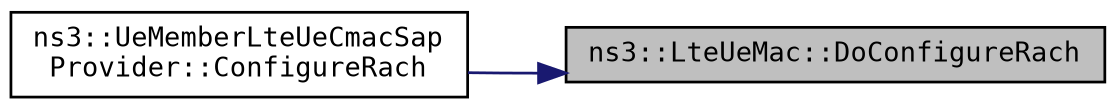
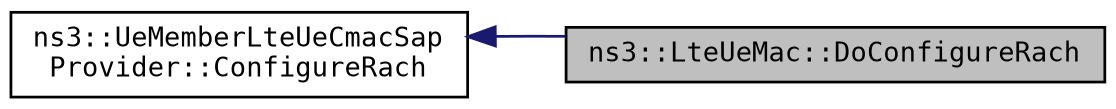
edge "ns3::UeMemberLteUeCmacSap Provider::ConfigureRach" -> "ns3::LteUeMac::DoConfigureRach": reversed
